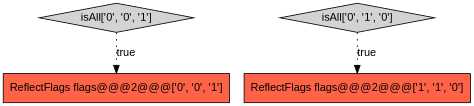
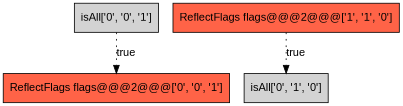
node "isAll['0', '0', '1']": shape diamond -> box
node "isAll['0', '1', '0']": shape diamond -> box
edge "isAll['0', '1', '0']" -> "ReflectFlags flags@@@2@@@['1', '1', '0']": reversed
